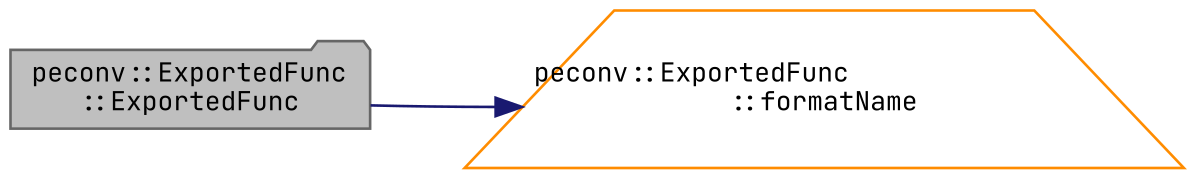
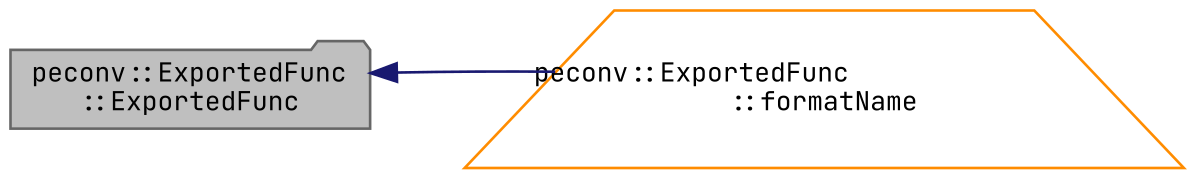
edge "peconv::ExportedFunc ::ExportedFunc" -> "peconv::ExportedFunc ::formatName": reversed
